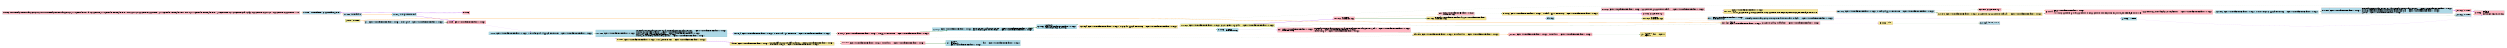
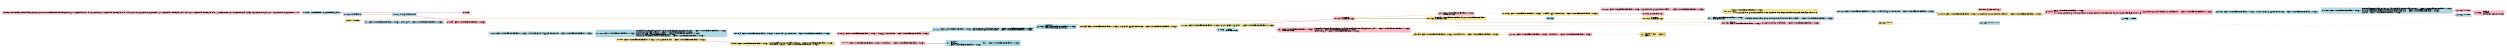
edge "18: 0x0066" -> "19: ?": style dashed -> bold
node "33: 0x00ad": text "ORIG" -> "REMOVE"
